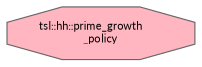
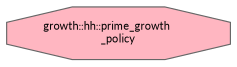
node "tsl::hh::prime_growth _policy": label "tsl::hh::prime_growth _policy" -> "growth::hh::prime_growth _policy"
